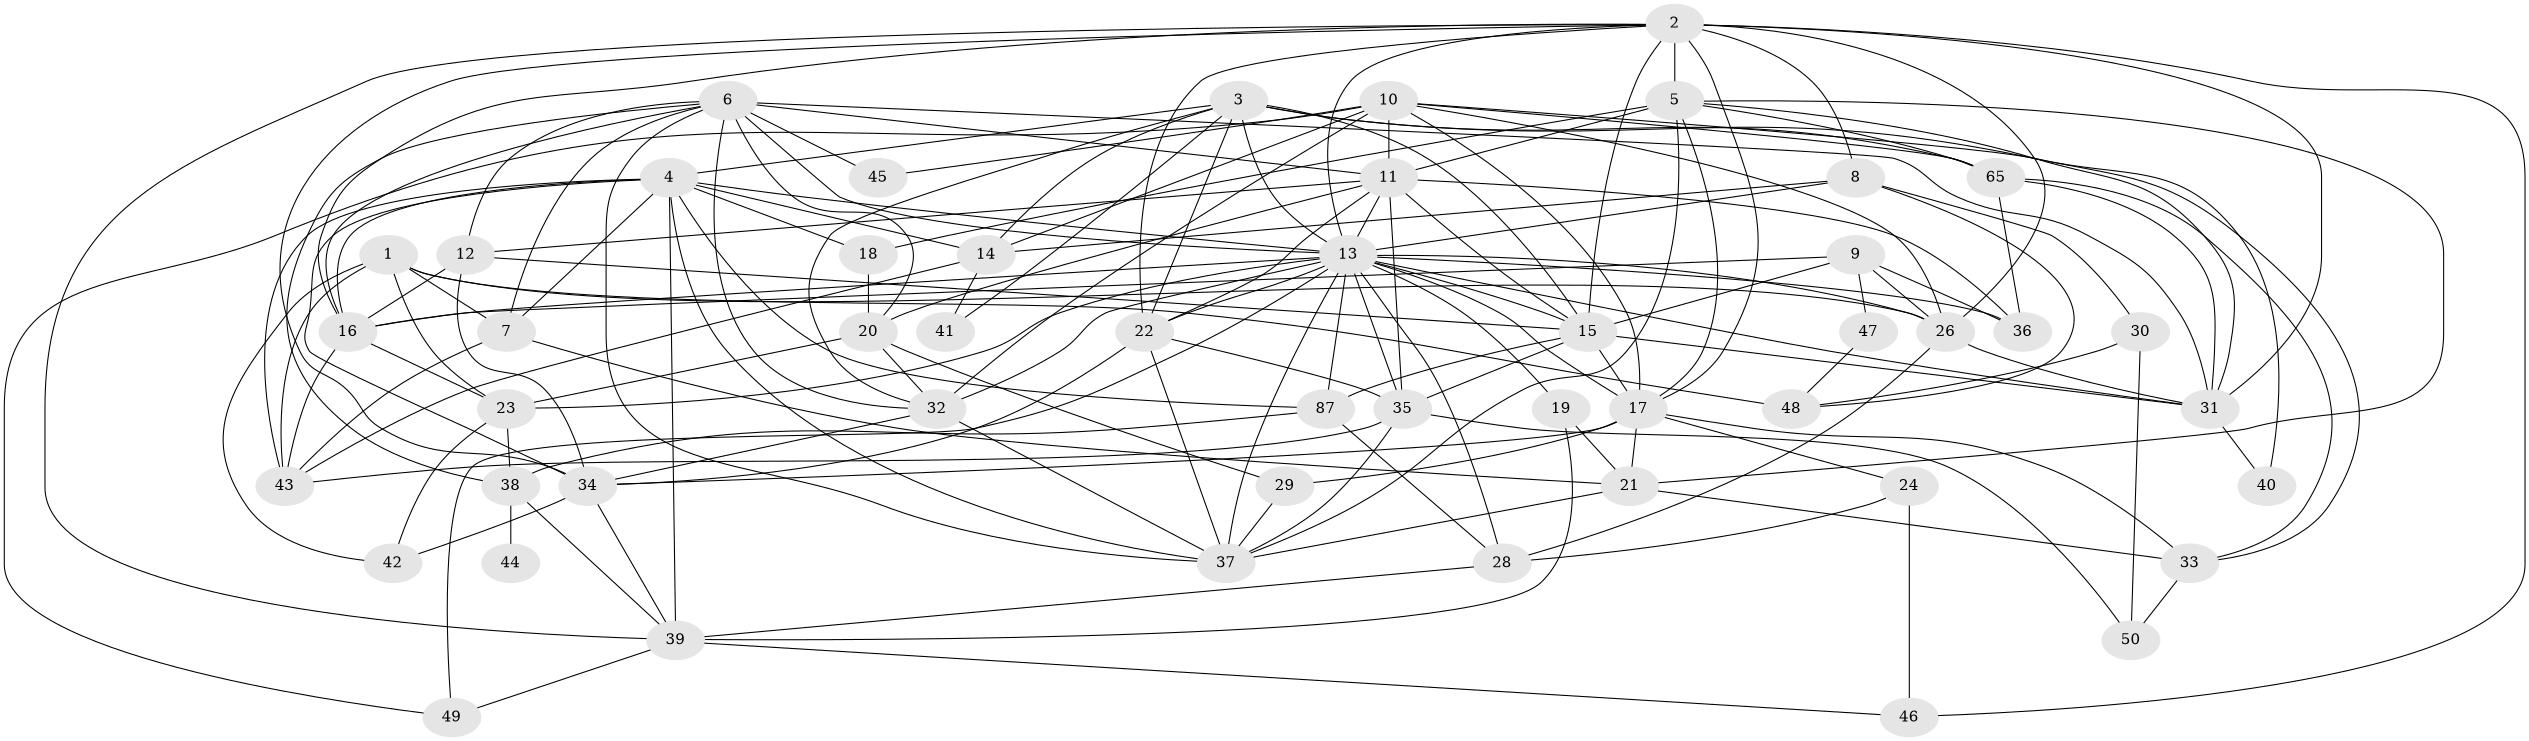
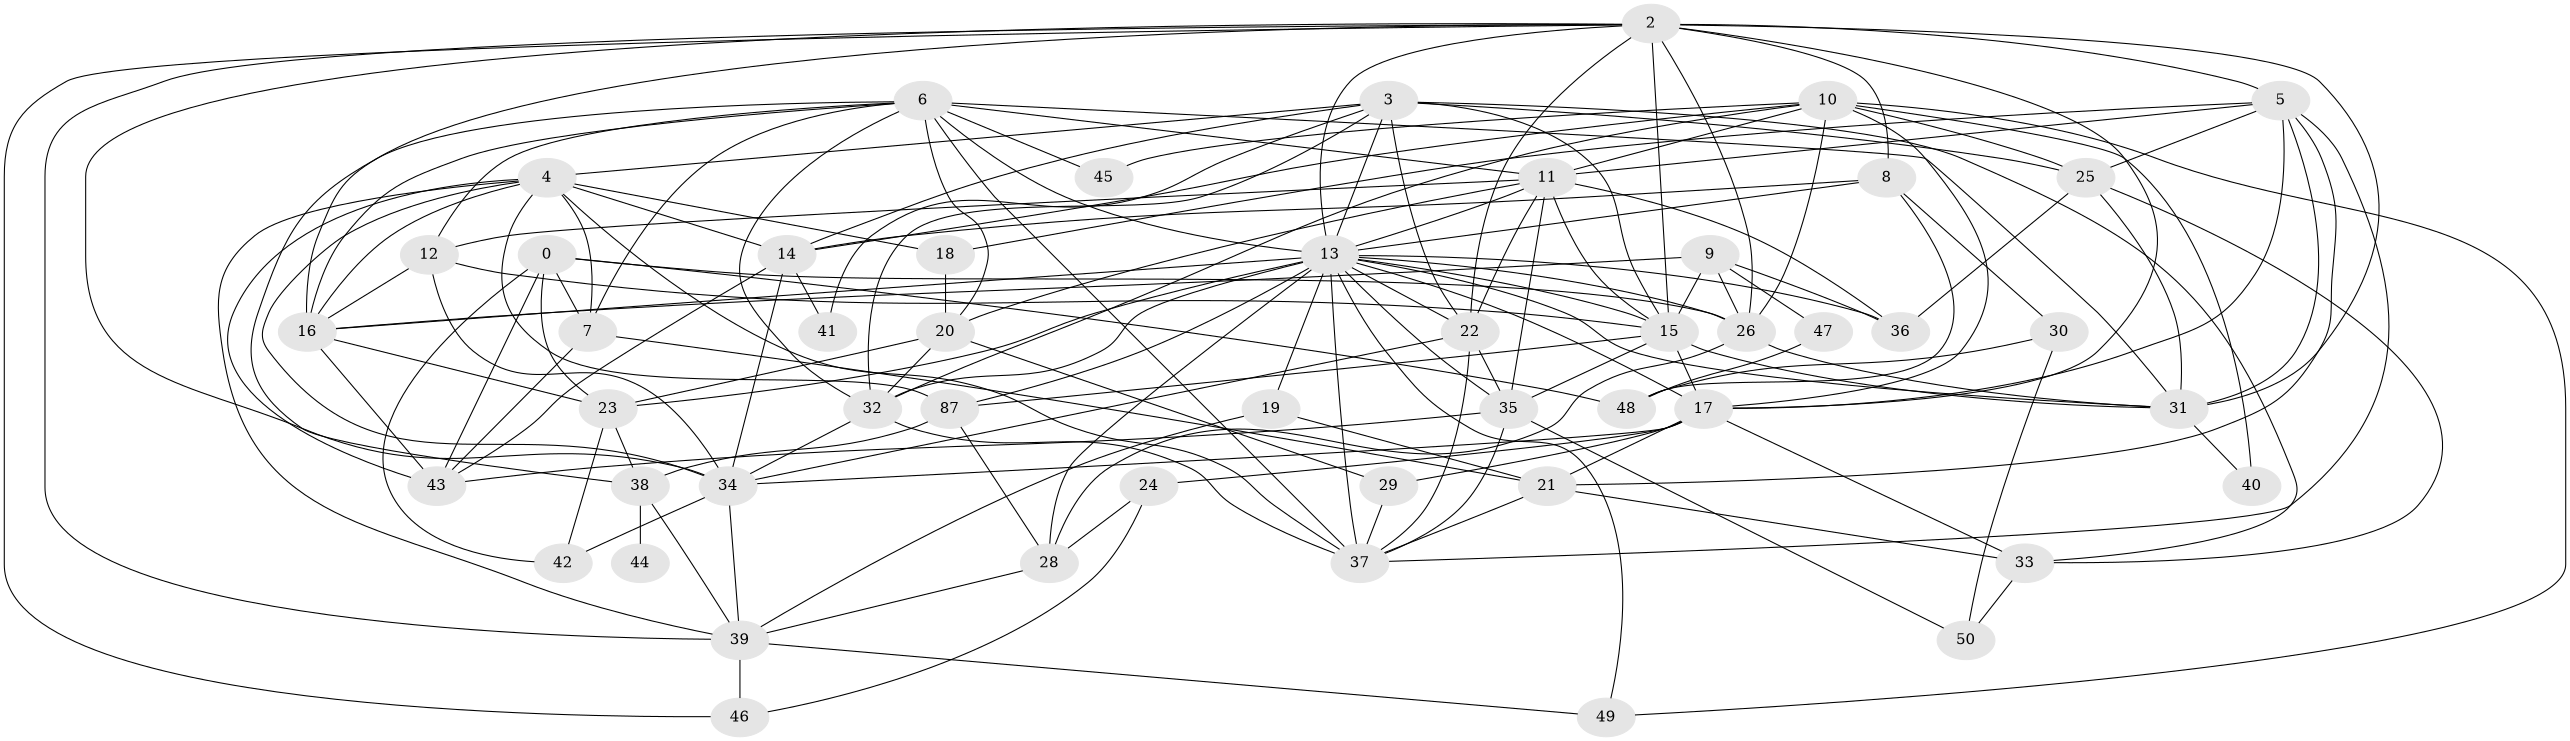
node "65": label "65" -> "25"
edge "4" -- "13": removed
node "1": label "1" -> "0"
edge "14" -- "34": added
